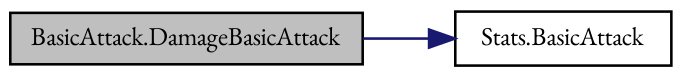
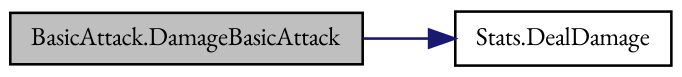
node "Stats.BasicAttack": label "Stats.BasicAttack" -> "Stats.DealDamage"
